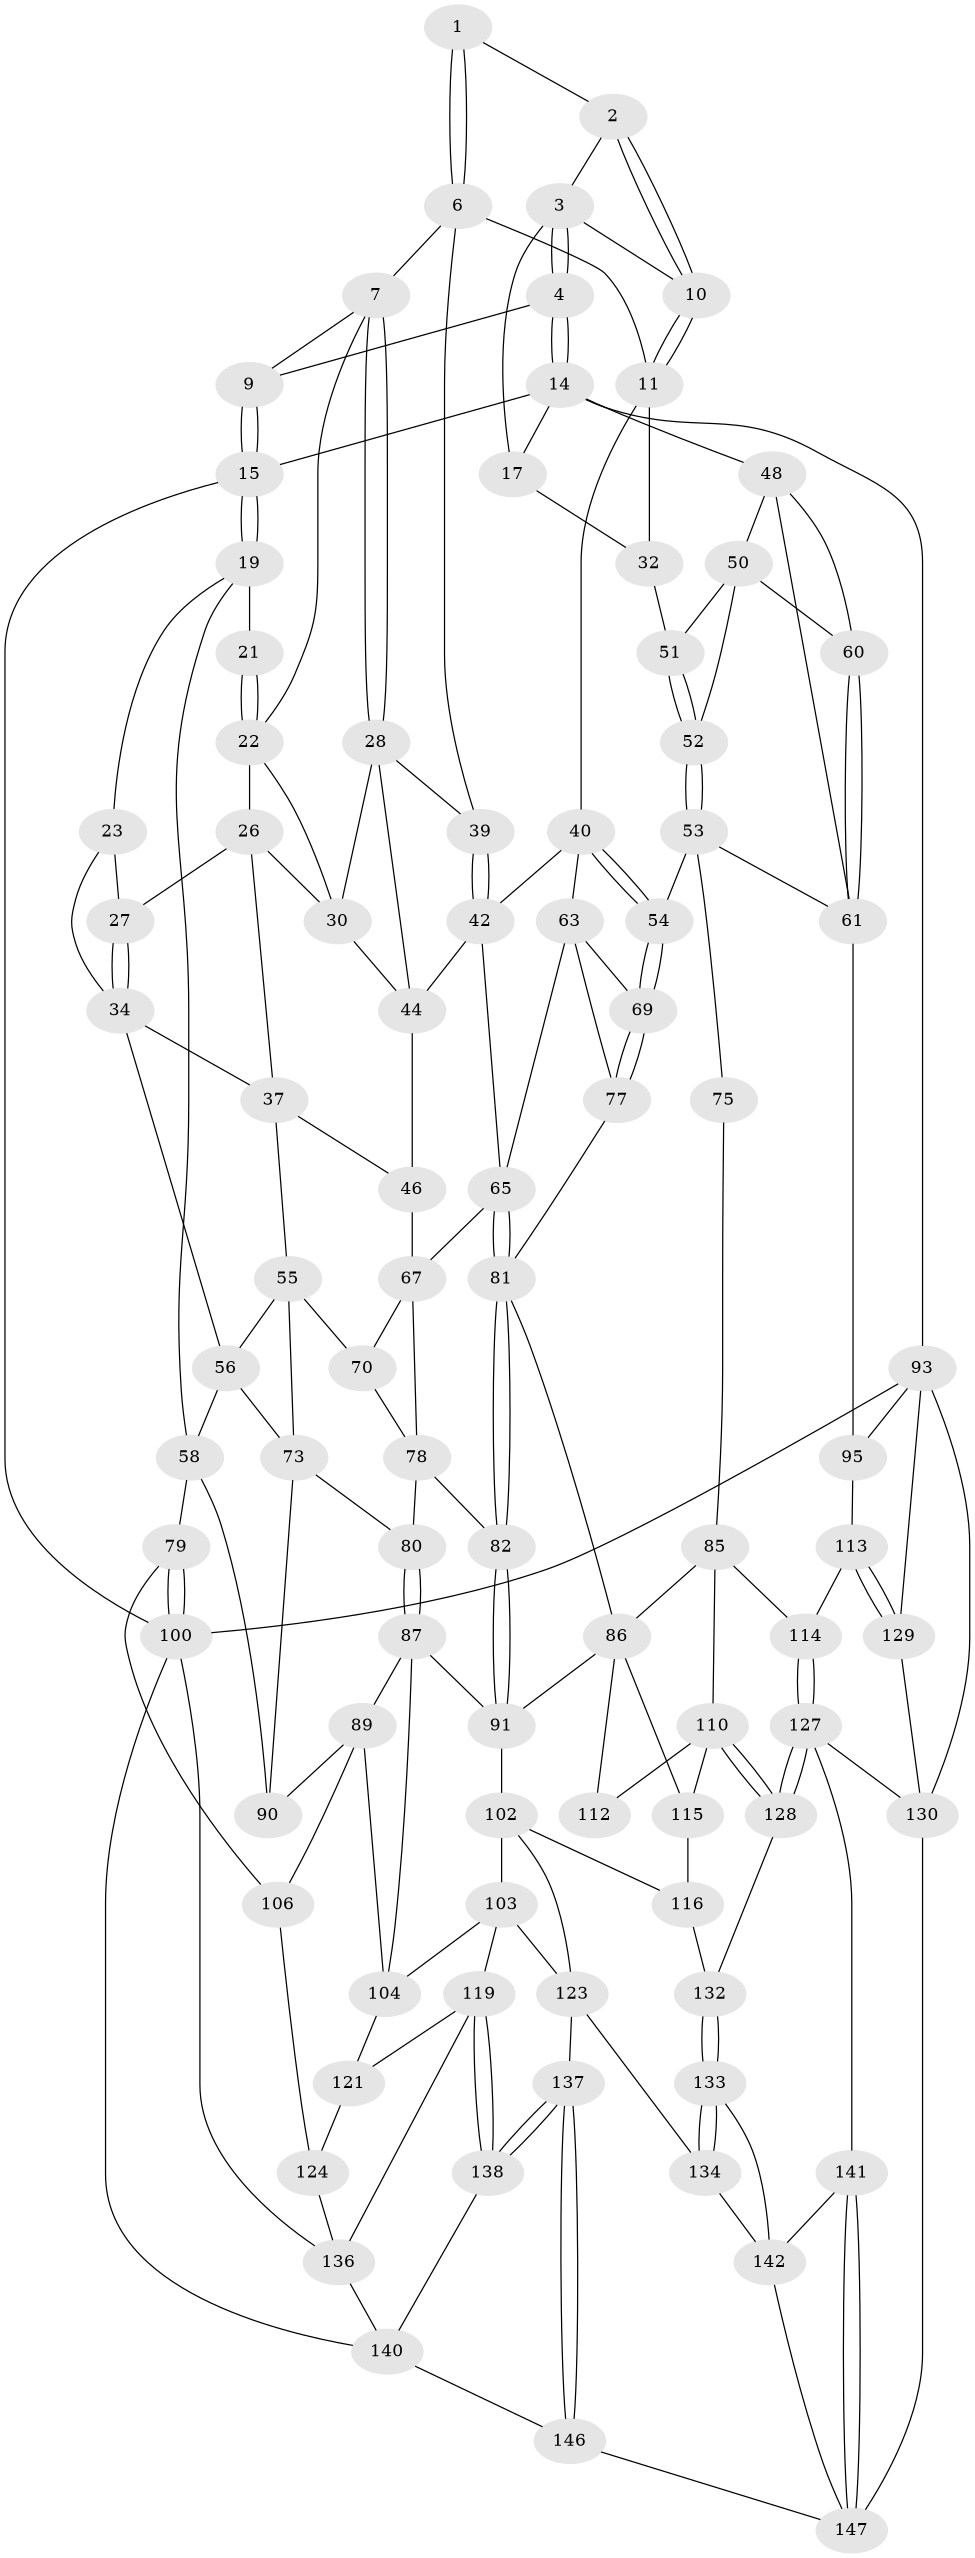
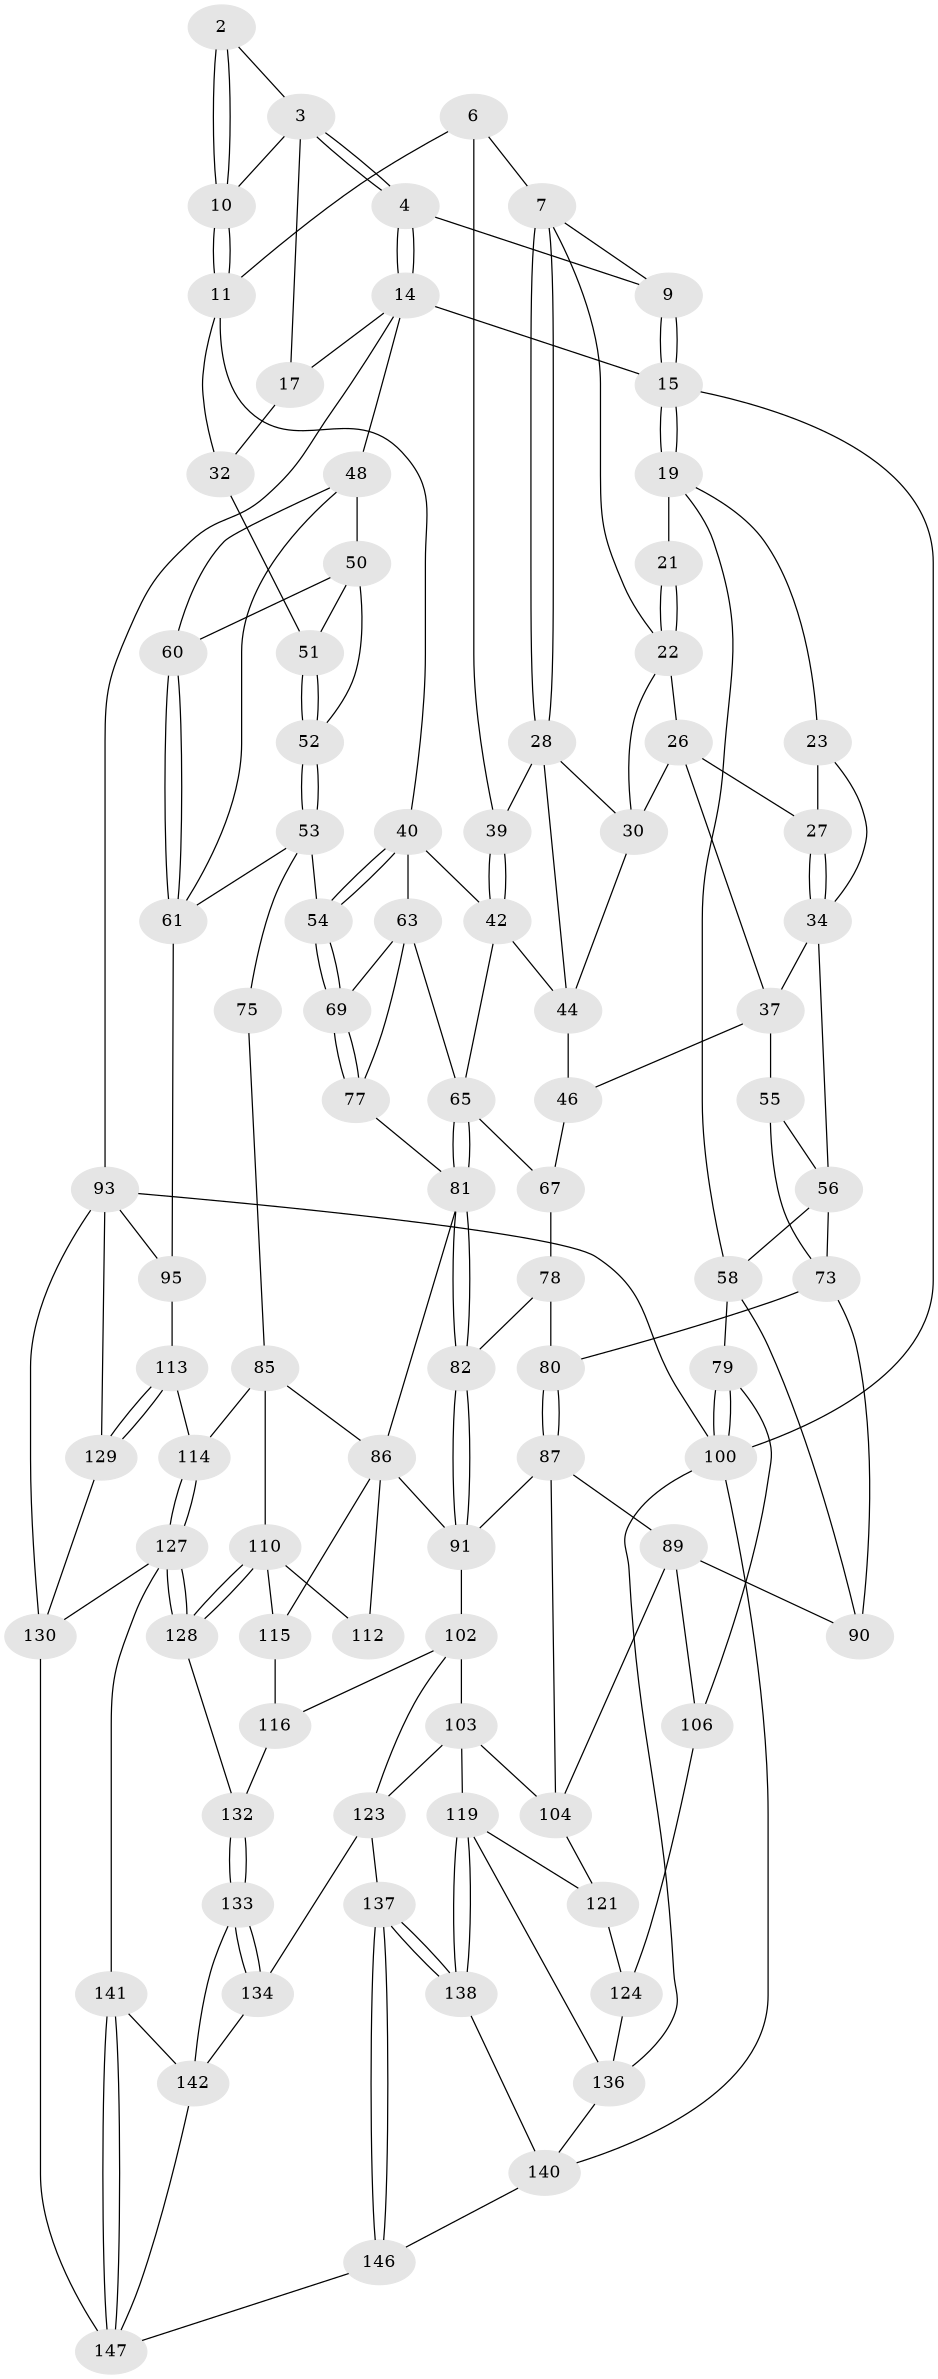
node "1": removed
node "70": removed
